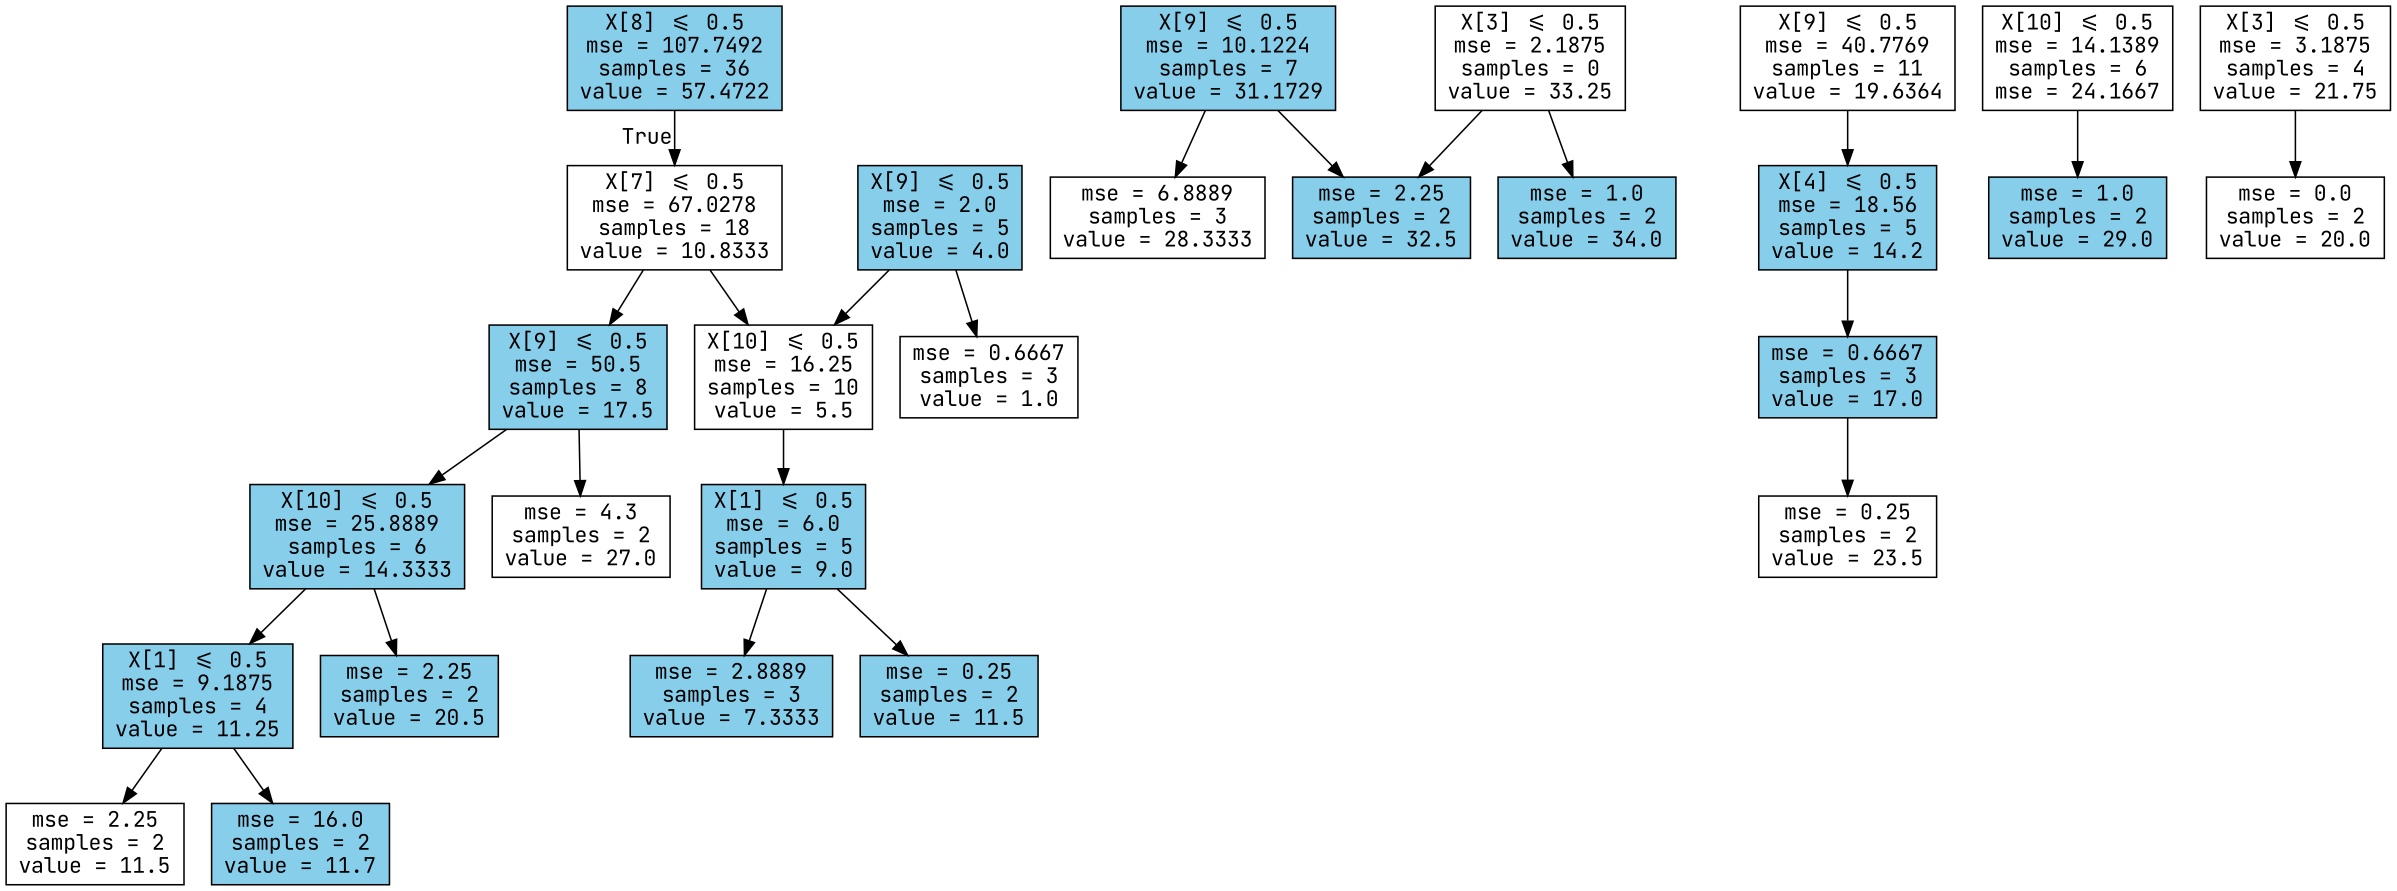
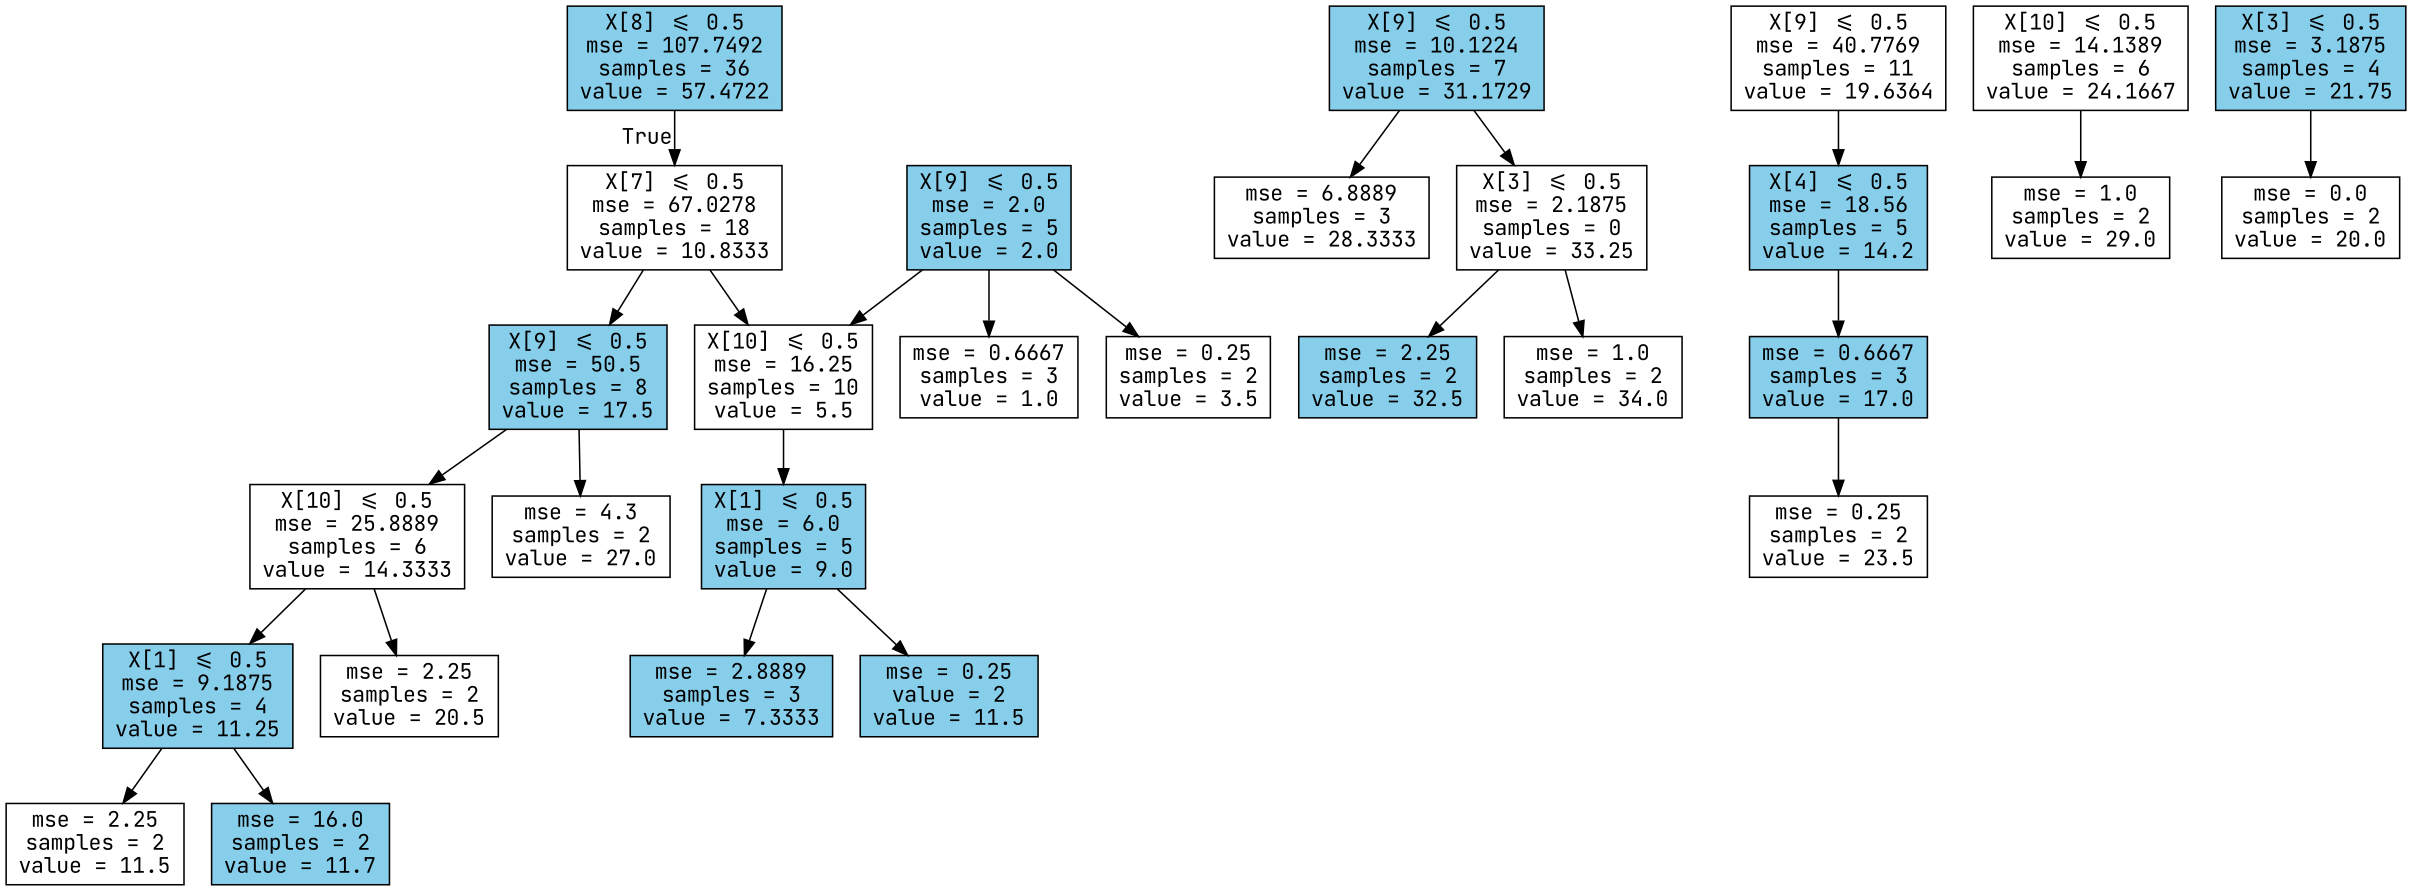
node "X[10] <= 0.5 mse = 14.1389 samples = 6 mse = 24.1667": label "X[10] <= 0.5 mse = 14.1389 samples = 6 mse = 24.1667" -> "X[10] <= 0.5 mse = 14.1389 samples = 6 value = 24.1667"
node "X[3] <= 0.5 mse = 3.1875 samples = 4 value = 21.75": fillcolor white -> skyblue
edge "X[9] <= 0.5 mse = 10.1224 samples = 7 value = 31.1729" -> "mse = 2.25 samples = 2 value = 32.5": now "X[9] <= 0.5 mse = 10.1224 samples = 7 value = 31.1729" -> "X[3] <= 0.5 mse = 2.1875 samples = 0 value = 33.25"
node "X[9] <= 0.5 mse = 2.0 samples = 5 value = 4.0": label "X[9] <= 0.5 mse = 2.0 samples = 5 value = 4.0" -> "X[9] <= 0.5 mse = 2.0 samples = 5 value = 2.0"
node "mse = 1.0 samples = 2 value = 34.0": fillcolor skyblue -> white
node "mse = 1.0 samples = 2 value = 29.0": fillcolor skyblue -> white
node "mse = 0.25 samples = 2 value = 3.5": added
node "X[10] <= 0.5 mse = 25.8889 samples = 6 value = 14.3333": fillcolor skyblue -> white
node "mse = 2.25 samples = 2 value = 20.5": fillcolor skyblue -> white
node "mse = 0.25 samples = 2 value = 11.5": label "mse = 0.25 samples = 2 value = 11.5" -> "mse = 0.25 value = 2 value = 11.5"
